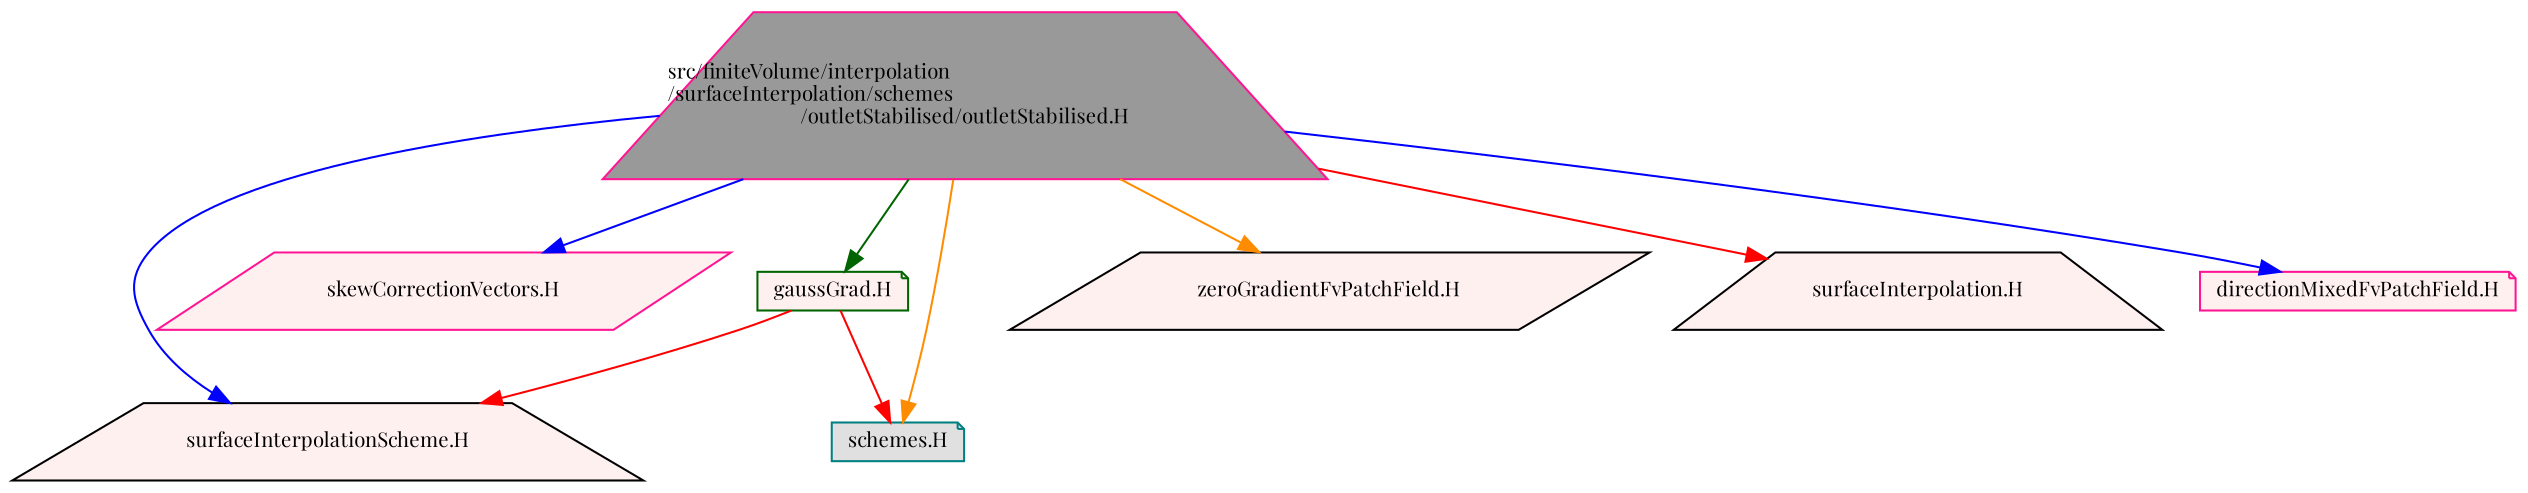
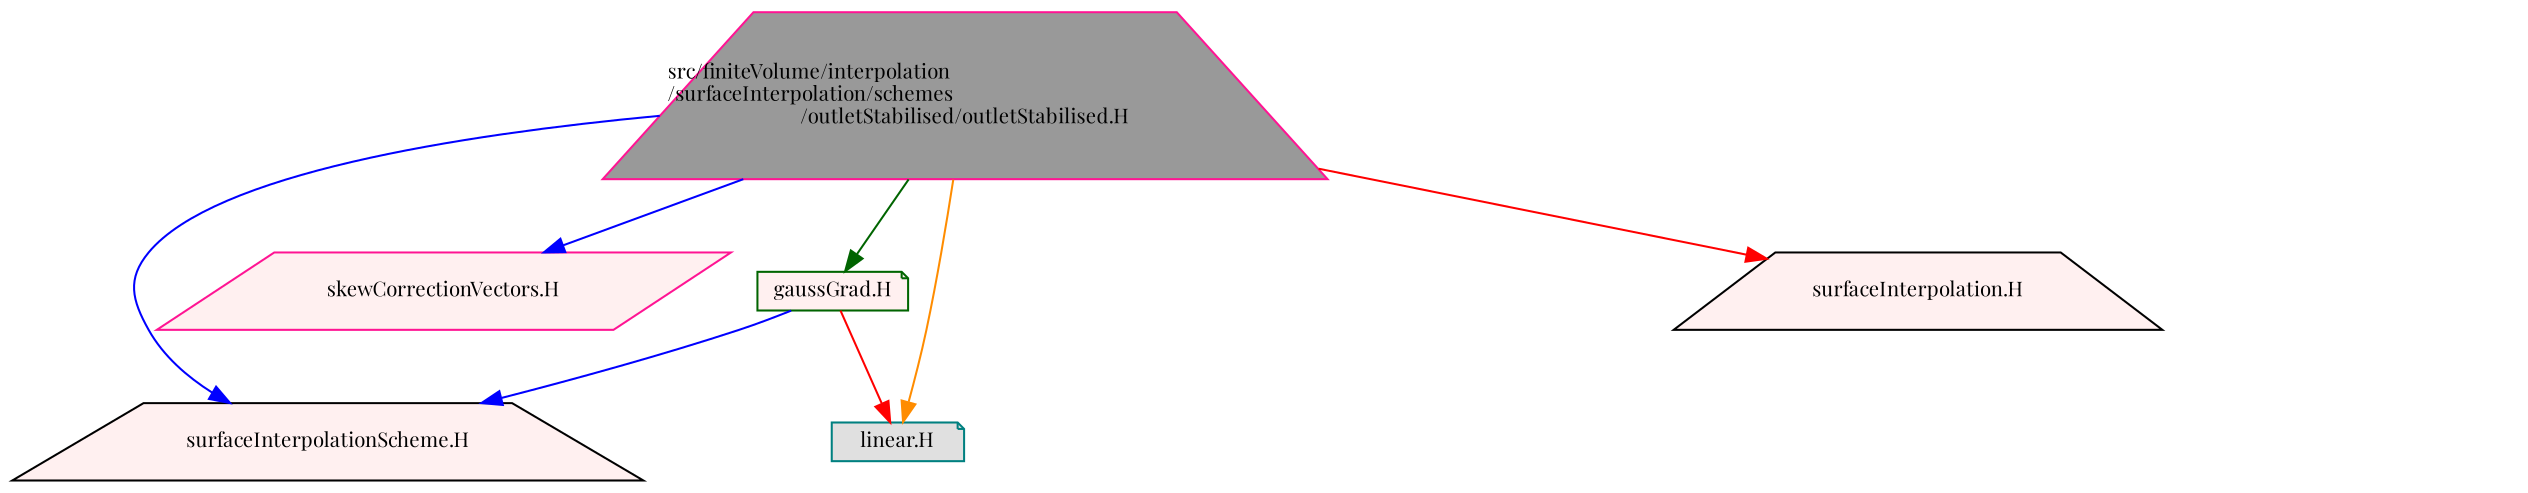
node "zeroGradientFvPatchField.H": removed
node "directionMixedFvPatchField.H": removed
edge "gaussGrad.H" -> "surfaceInterpolationScheme.H": color red -> blue
node "schemes.H": label "schemes.H" -> "linear.H"
